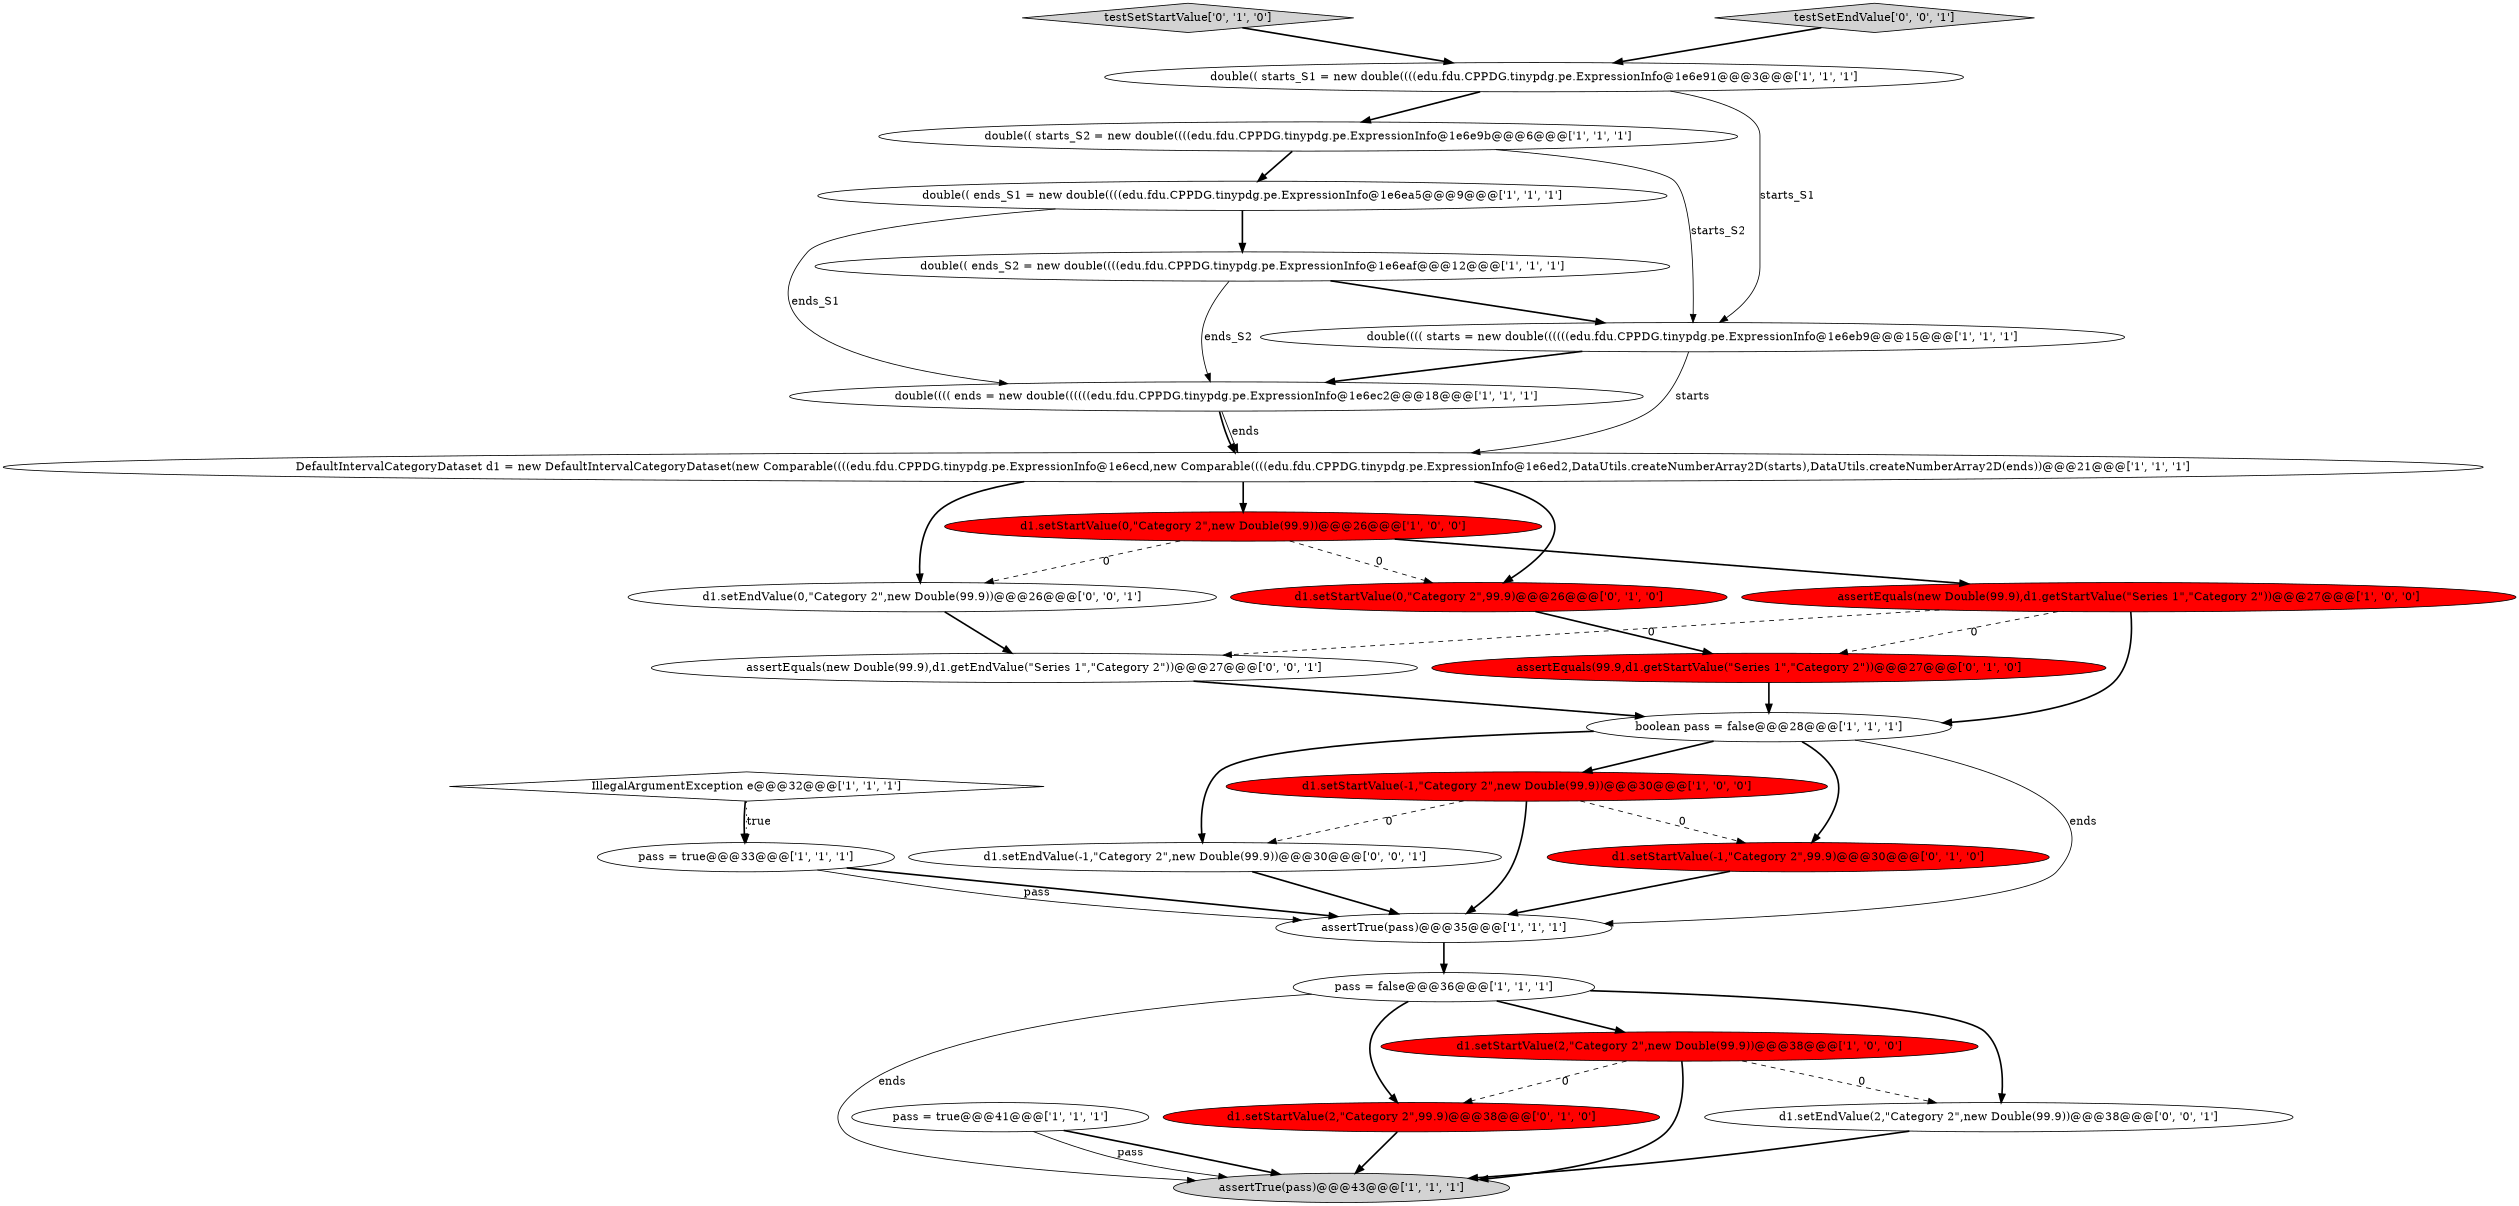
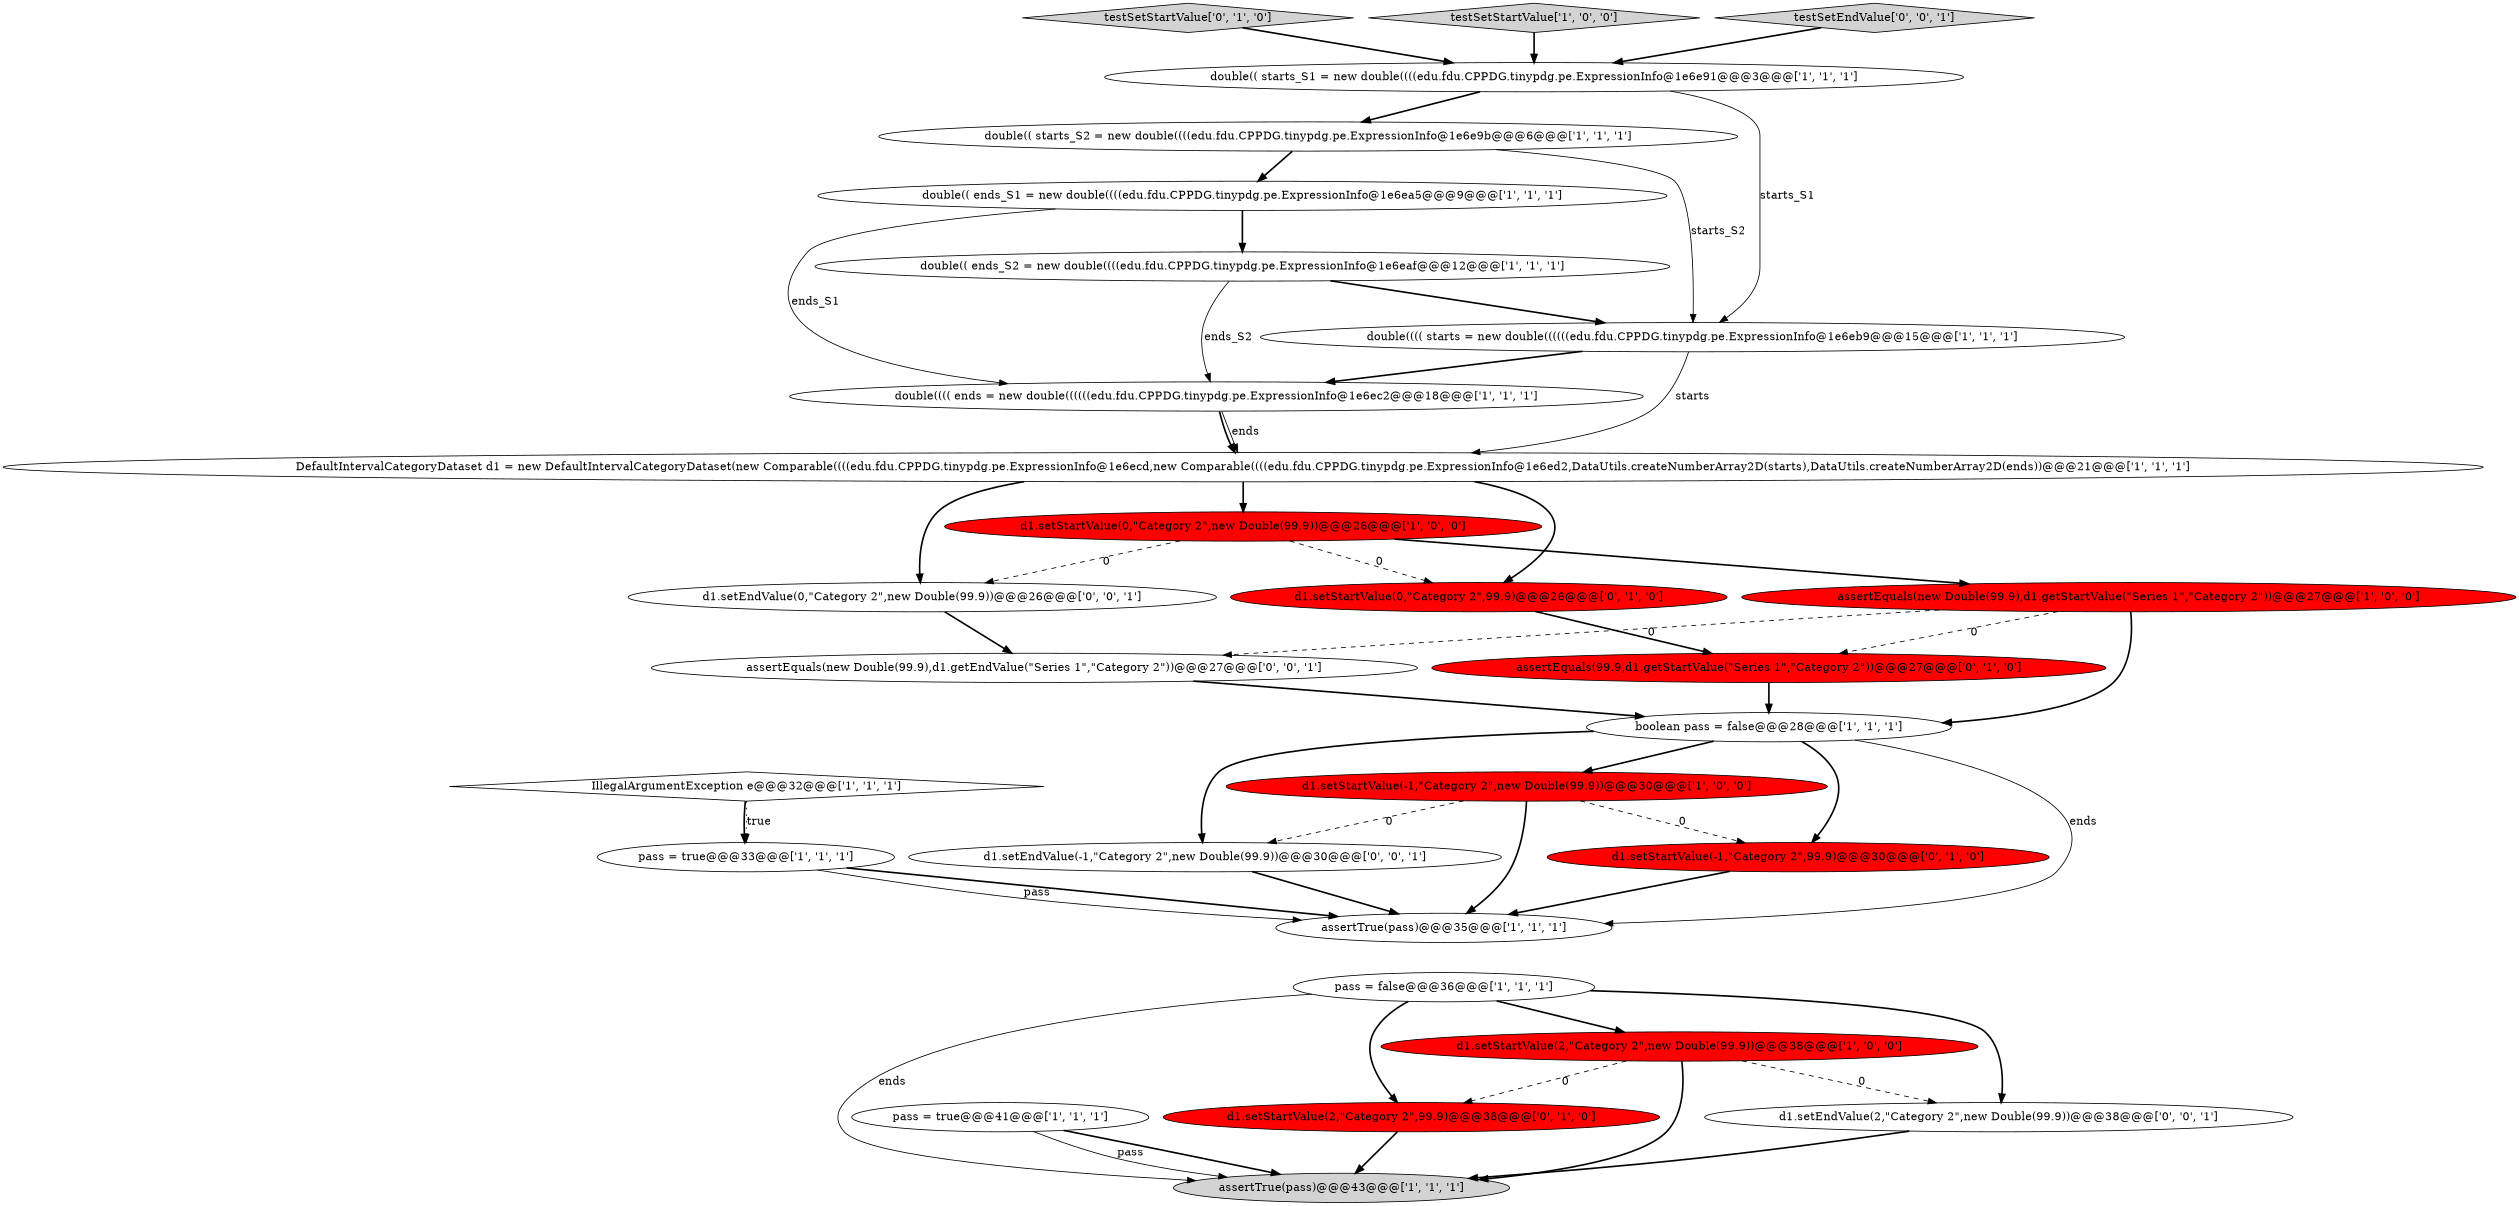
node "testSetStartValue['1', '0', '0']": added
edge "assertTrue(pass)@@@35@@@['1', '1', '1']" -> "pass = false@@@36@@@['1', '1', '1']": removed
